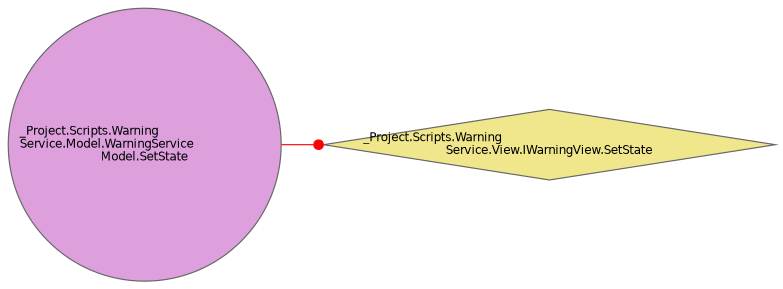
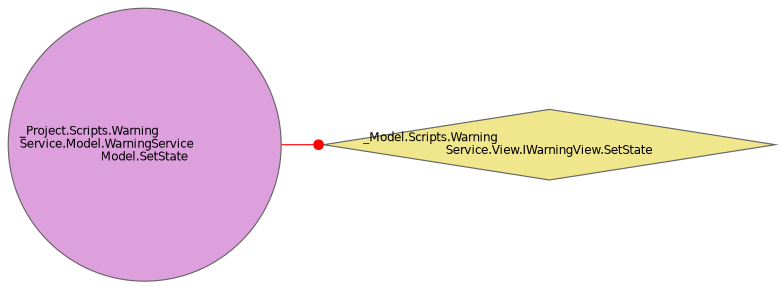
node "_Project.Scripts.Warning Service.View.IWarningView.SetState": label "_Project.Scripts.Warning Service.View.IWarningView.SetState" -> "_Model.Scripts.Warning Service.View.IWarningView.SetState"
